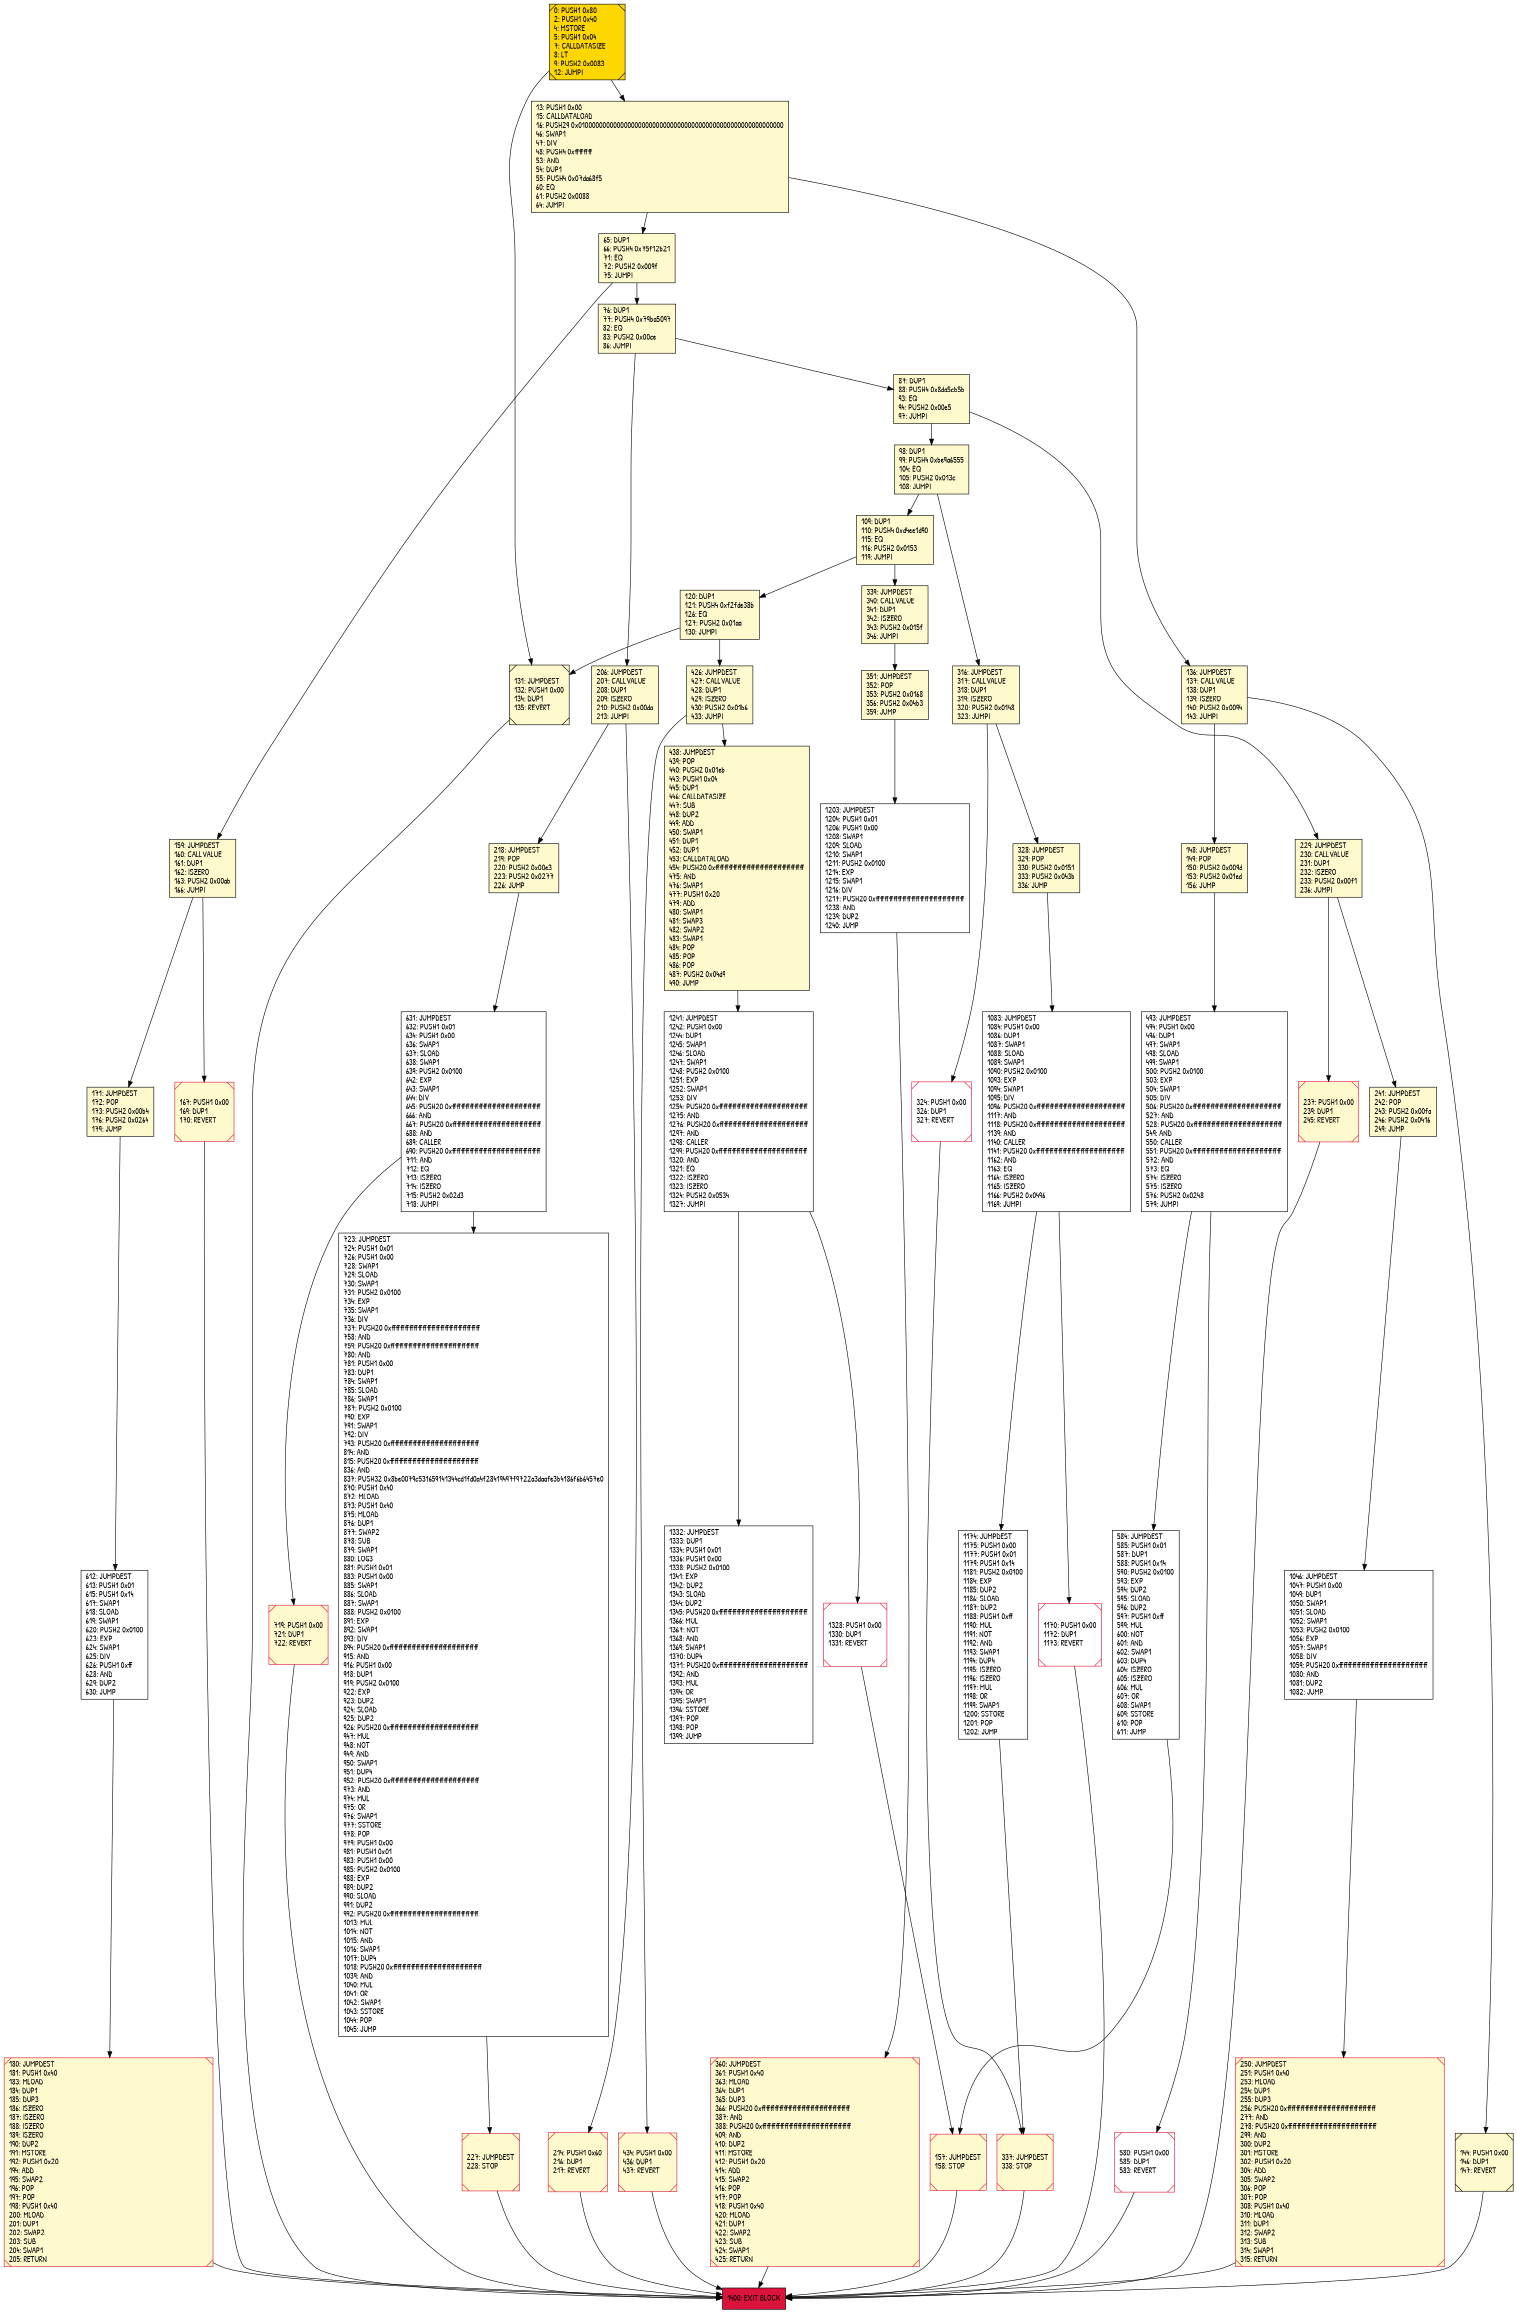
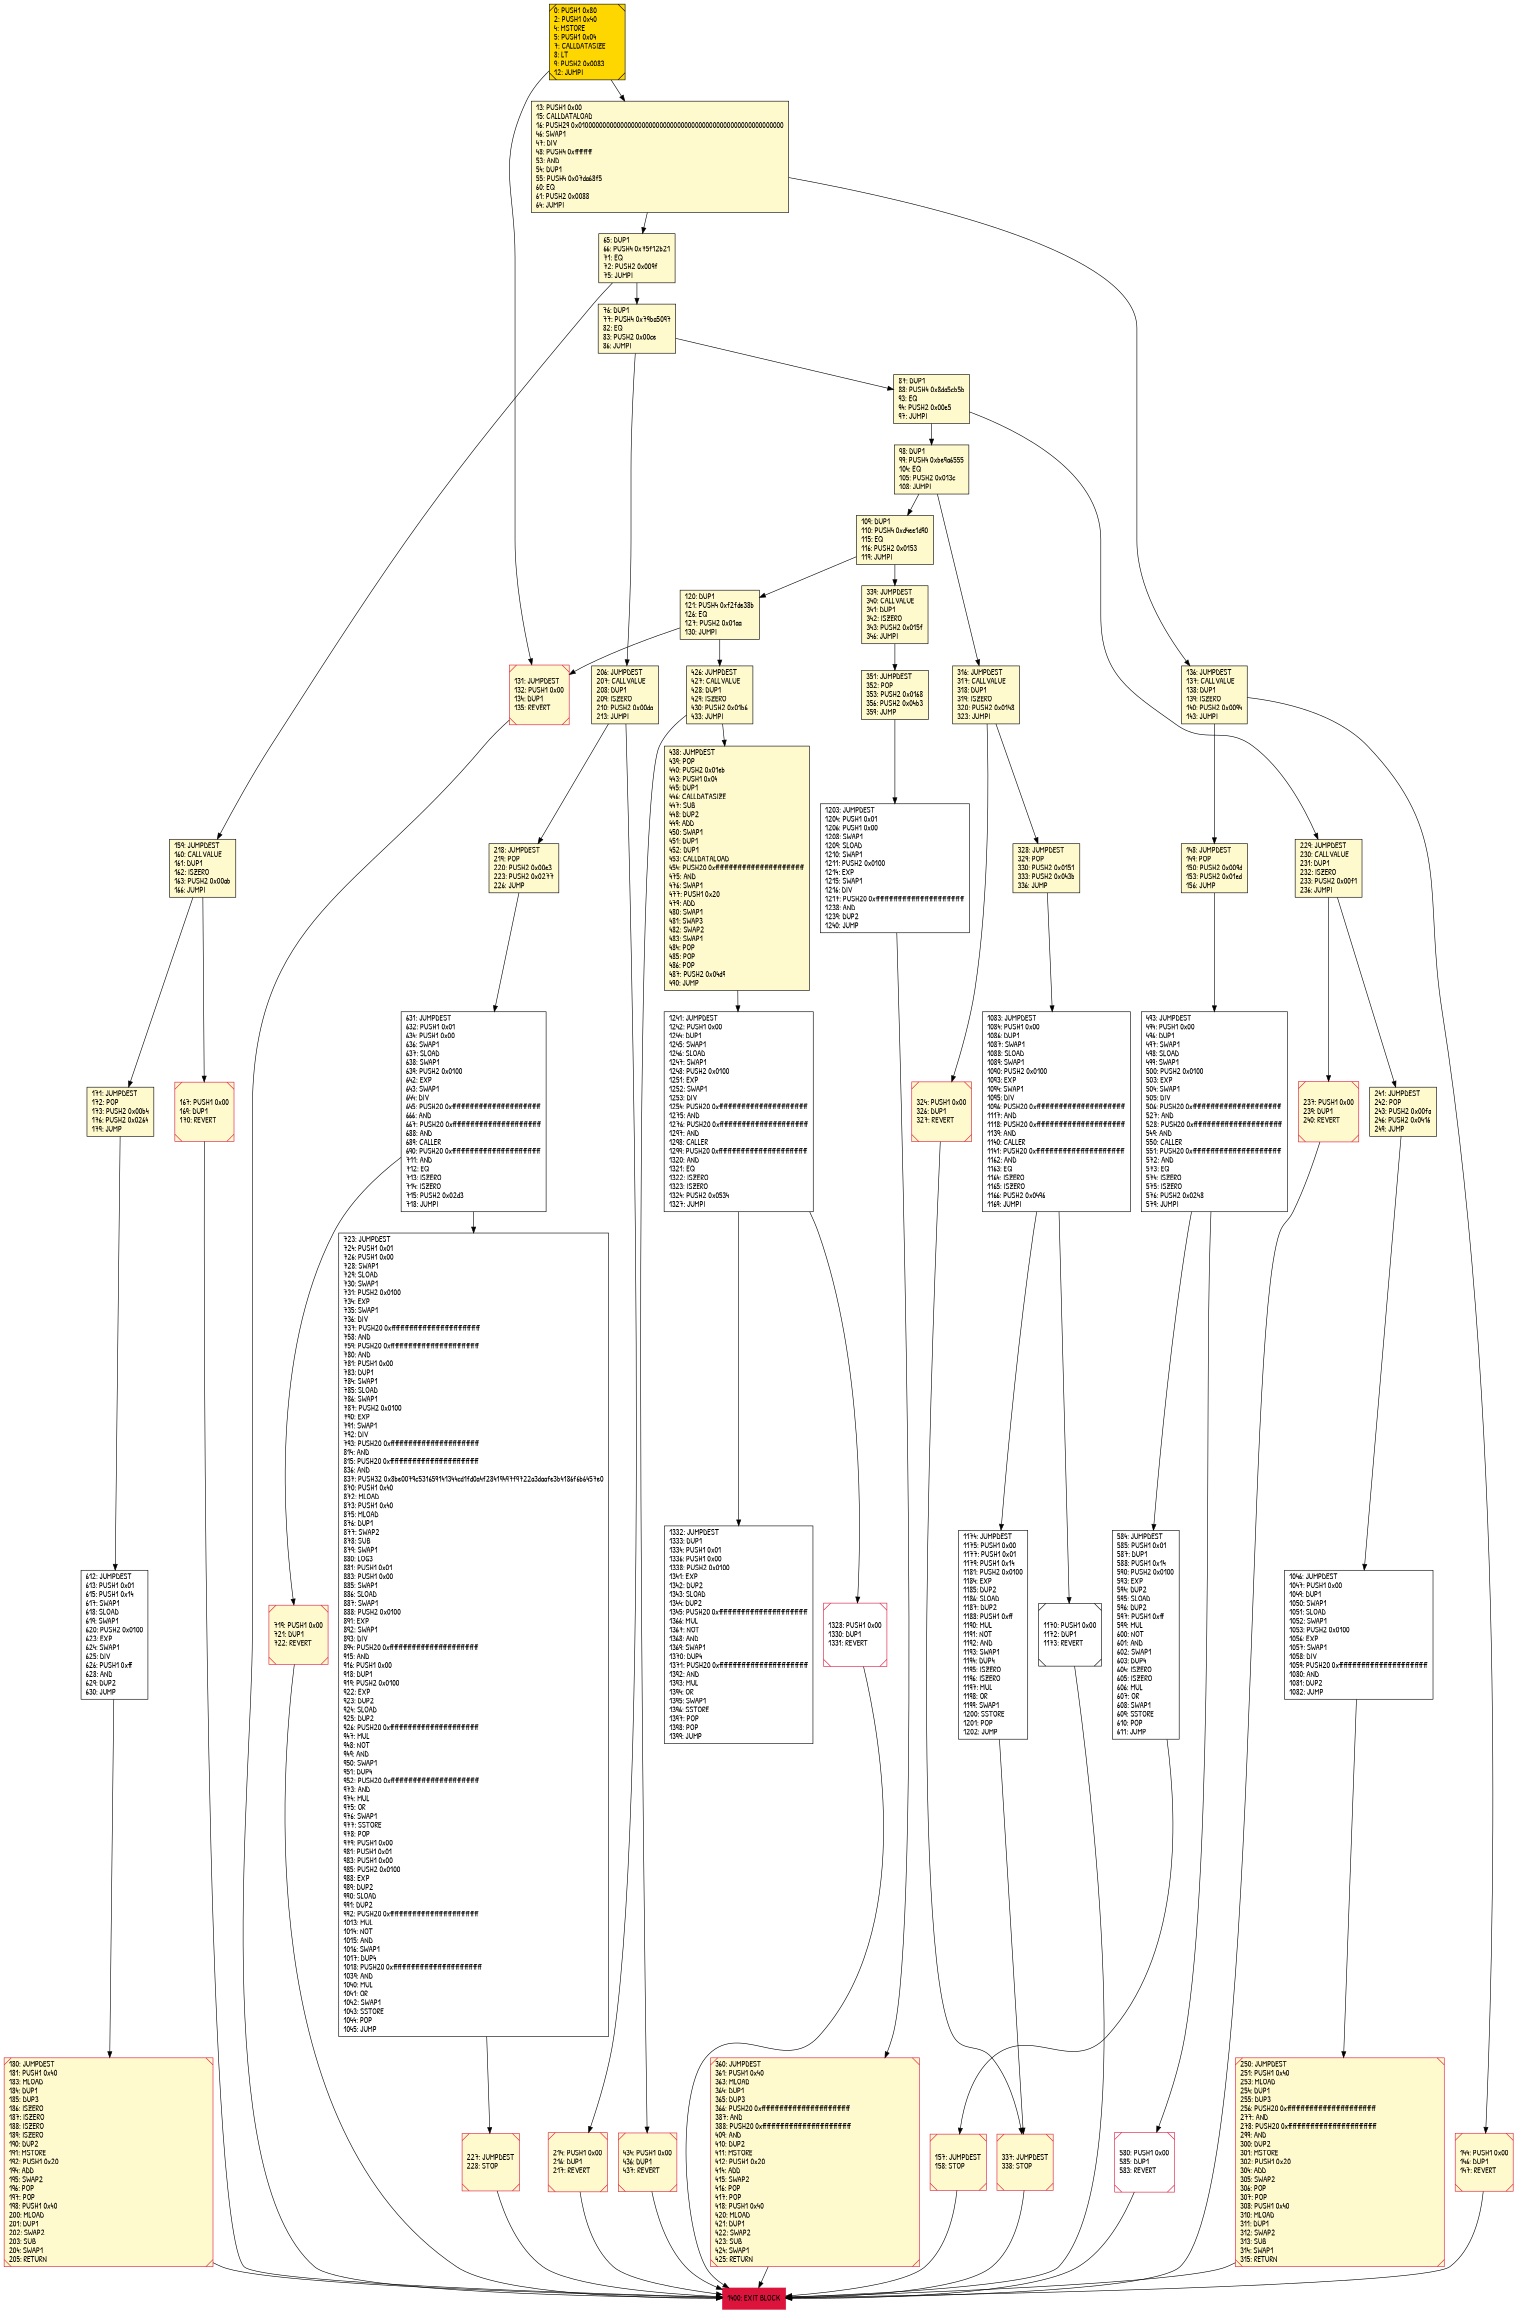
node "131: JUMPDEST 132: PUSH1 0x00 134: DUP1 135: REVERT": color black -> crimson
node "324: PUSH1 0x00 326: DUP1 327: REVERT": fillcolor white -> lemonchiffon
node "237: PUSH1 0x00 239: DUP1 245: REVERT": label "237: PUSH1 0x00 239: DUP1 245: REVERT" -> "237: PUSH1 0x00 239: DUP1 240: REVERT"
node "1170: PUSH1 0x00 1172: DUP1 1173: REVERT": color crimson -> black
edge "1328: PUSH1 0x00 1330: DUP1 1331: REVERT" -> "157: JUMPDEST 158: STOP": now "1328: PUSH1 0x00 1330: DUP1 1331: REVERT" -> "1400: EXIT BLOCK"
node "214: PUSH1 0x60 216: DUP1 217: REVERT": label "214: PUSH1 0x60 216: DUP1 217: REVERT" -> "214: PUSH1 0x00 216: DUP1 217: REVERT"
node "144: PUSH1 0x00 146: DUP1 147: REVERT": color black -> crimson
node "1400: EXIT BLOCK": color black -> crimson
